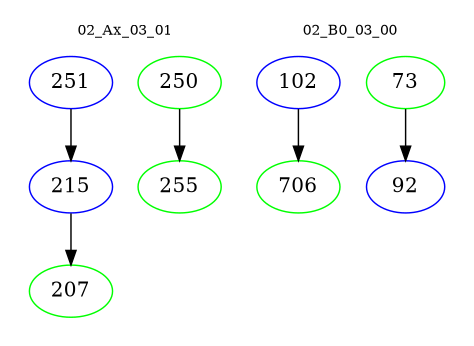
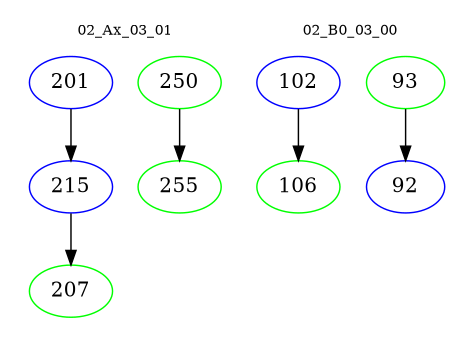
node "251": label "251" -> "201"
node "73": label "73" -> "93"
node "706": label "706" -> "106"
